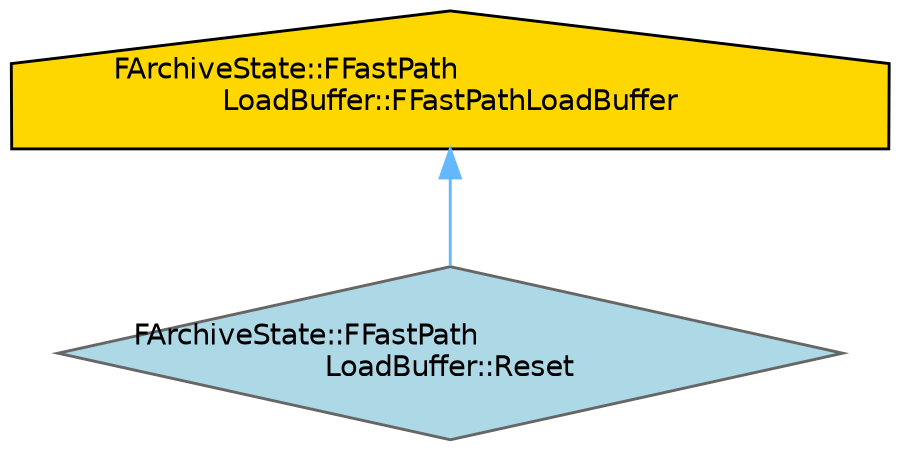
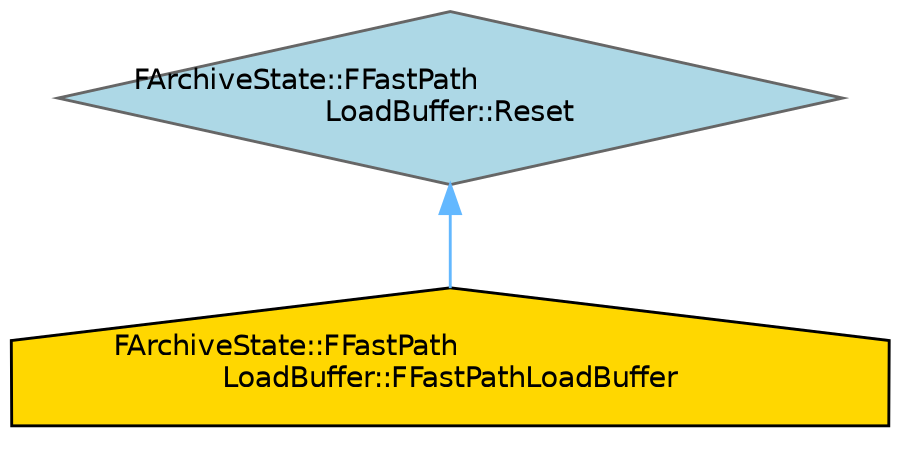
edge "FArchiveState::FFastPath LoadBuffer::Reset" -> "FArchiveState::FFastPath LoadBuffer::FFastPathLoadBuffer": reversed
